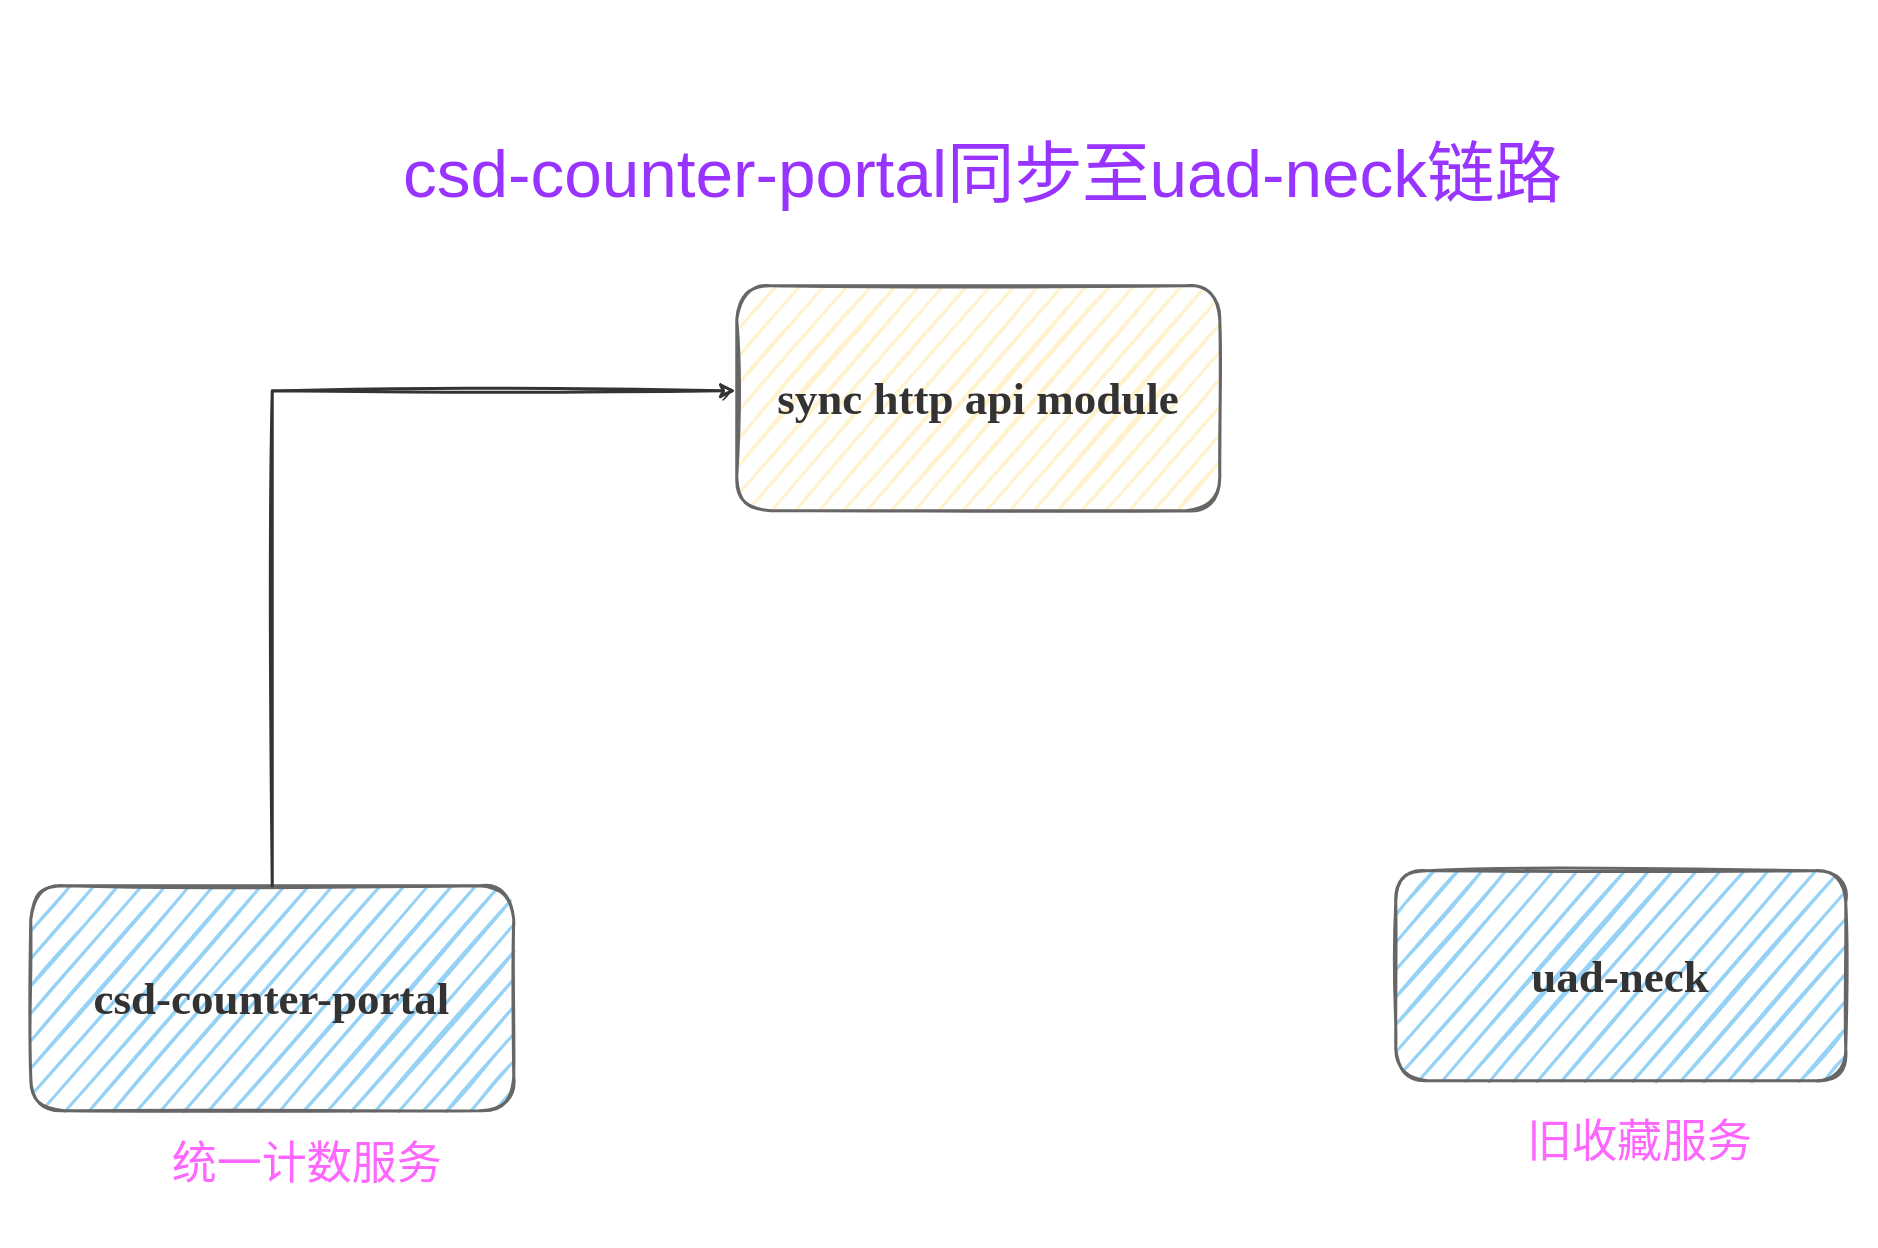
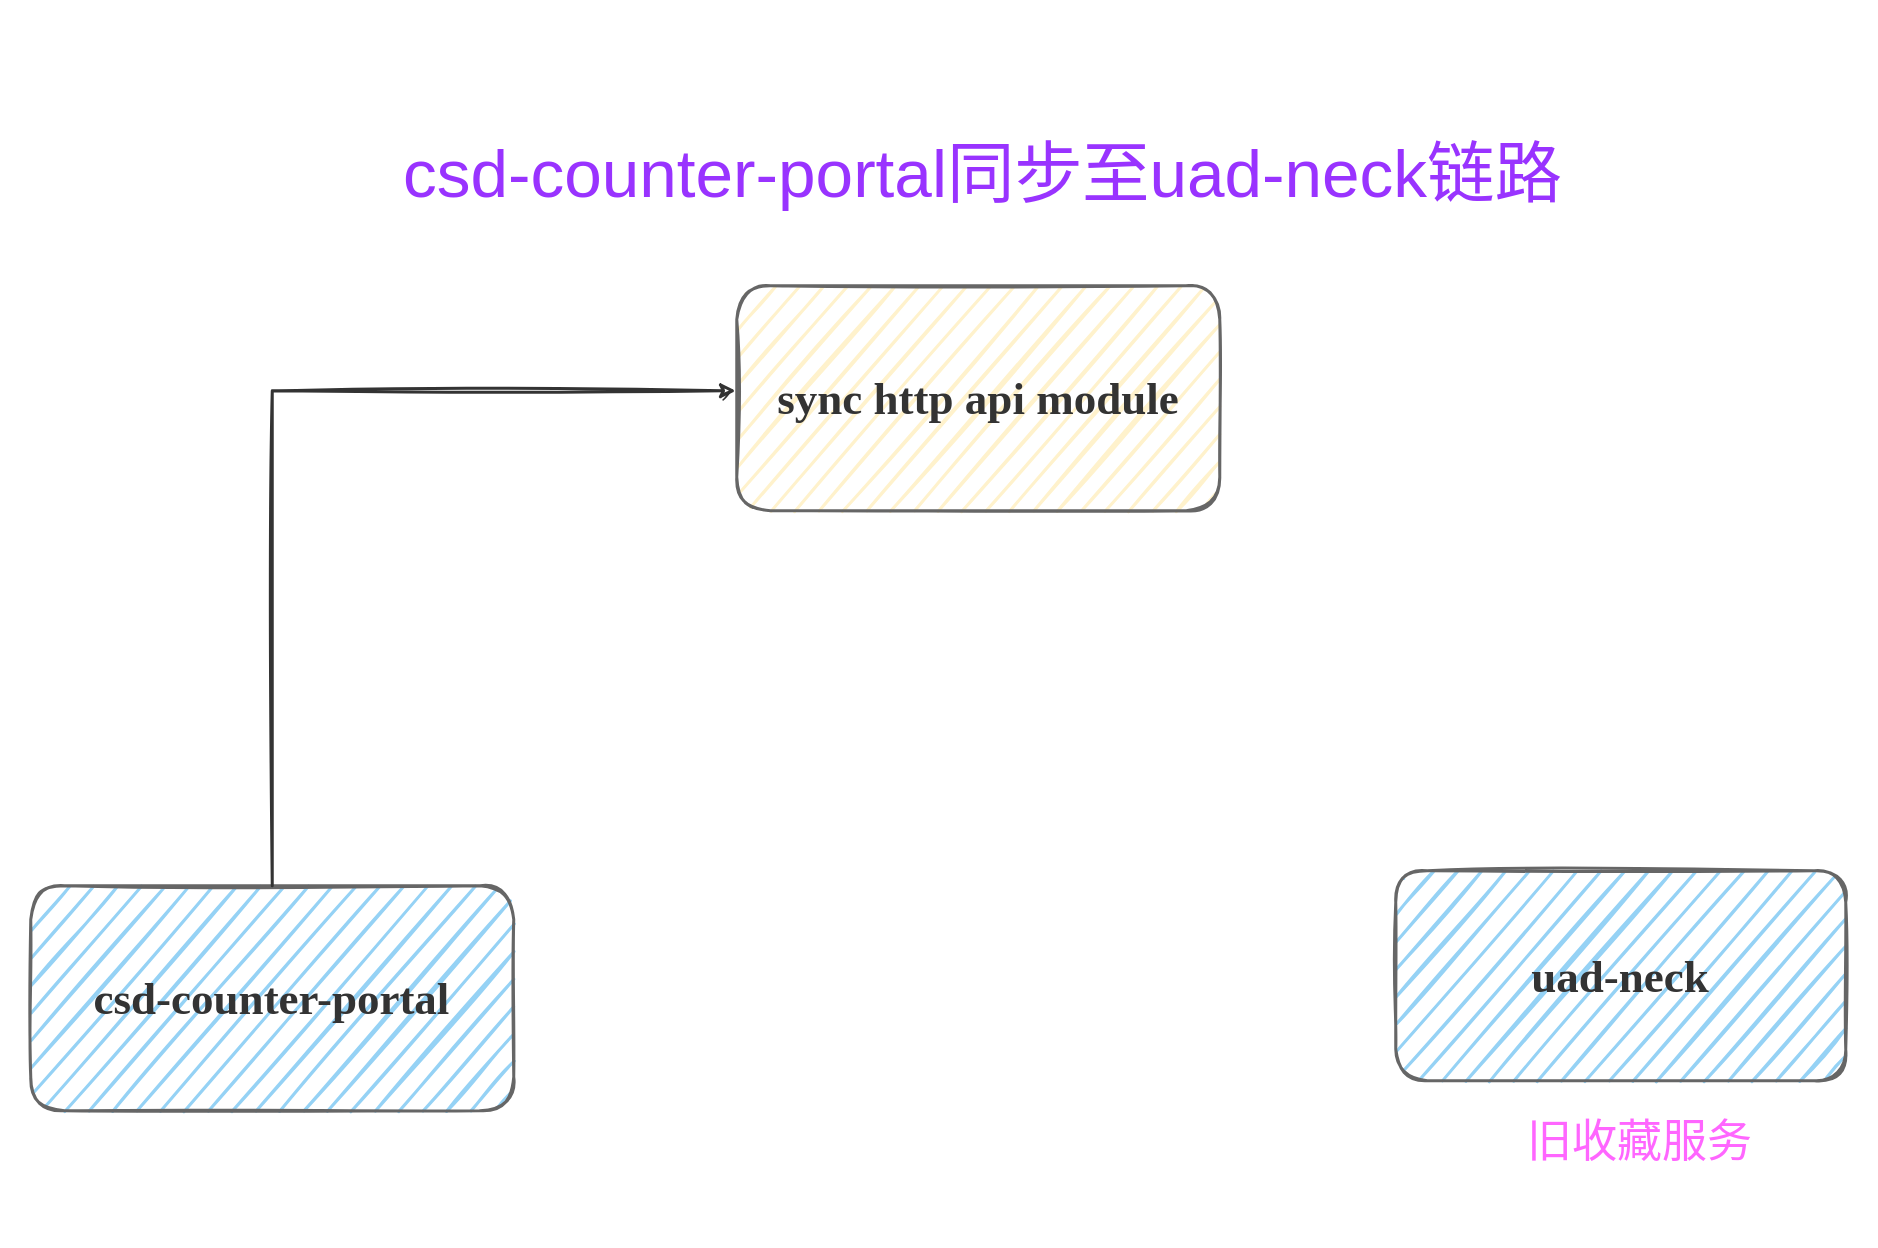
node "统一计数服务": removed
